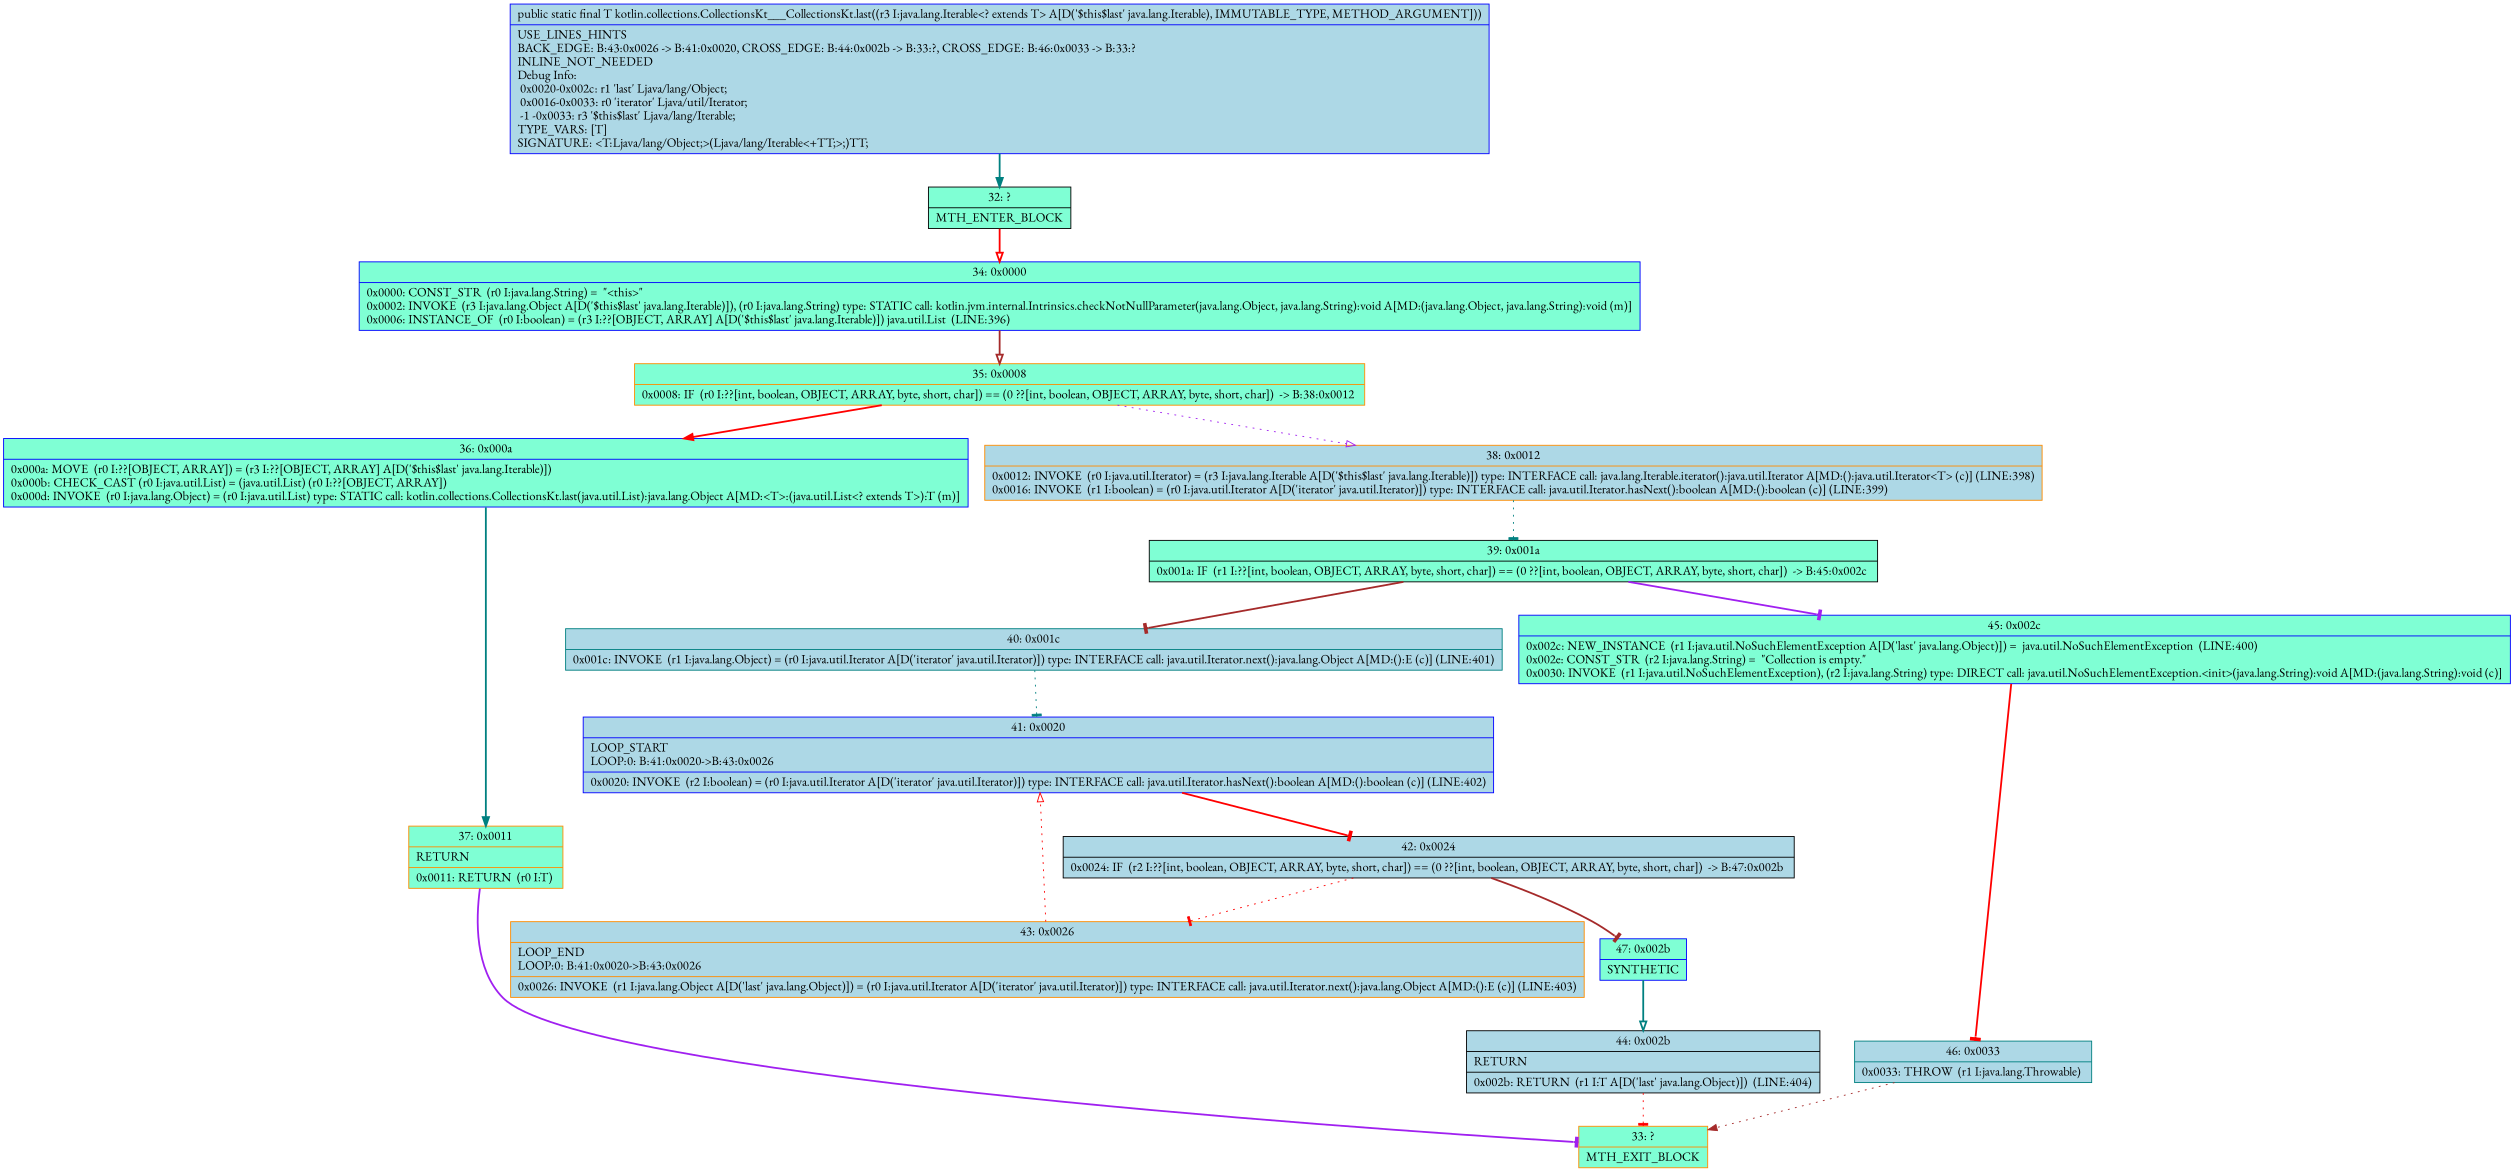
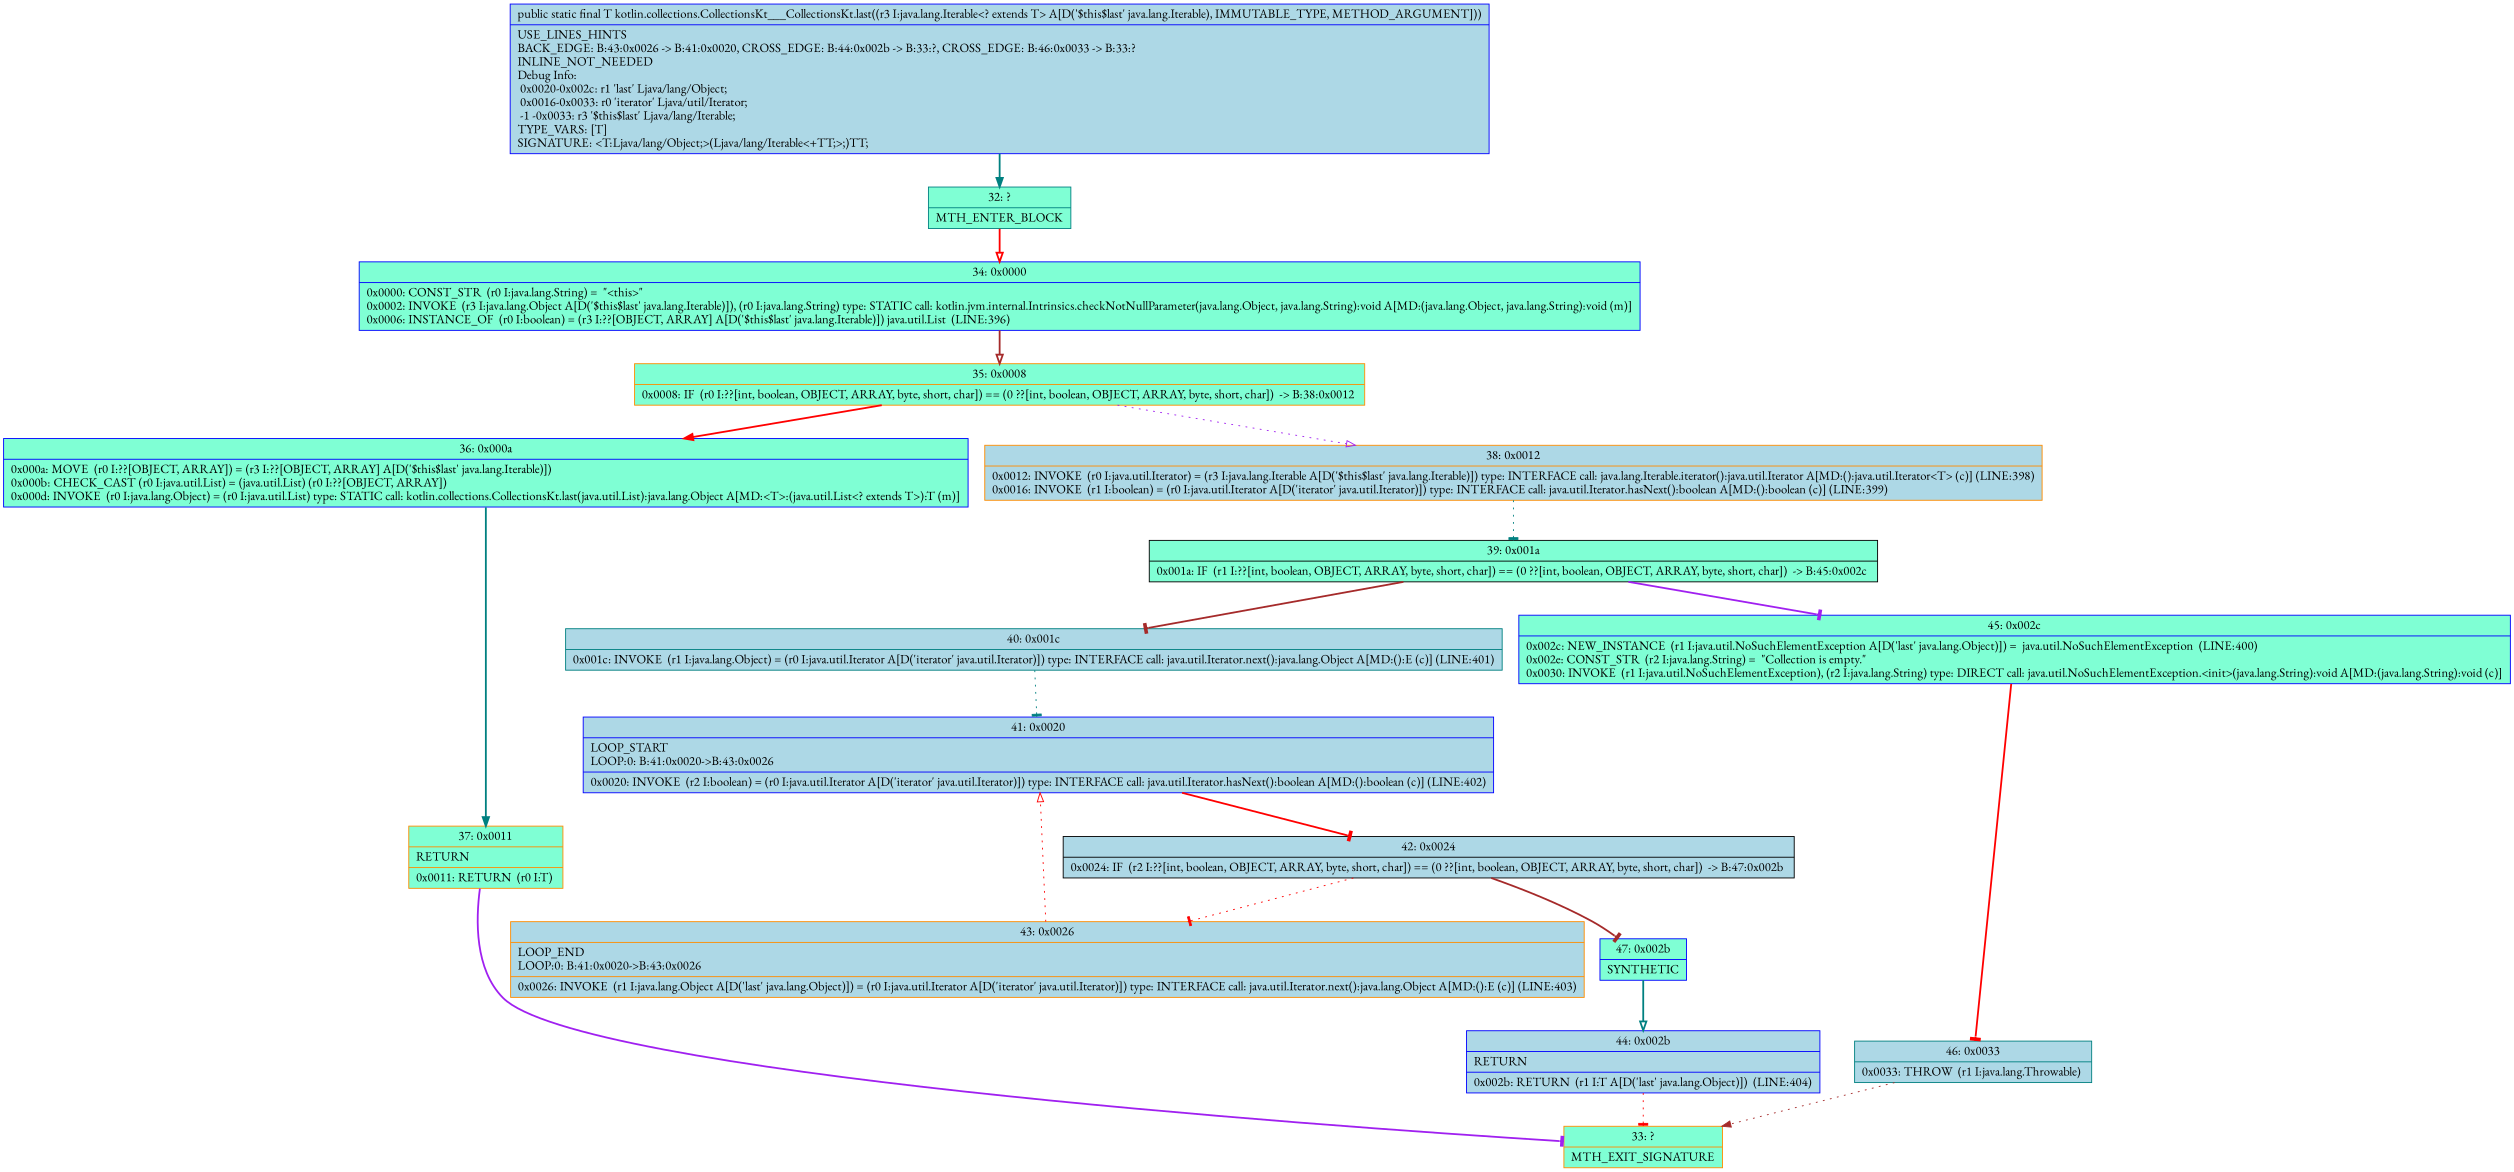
node "32: ?": color black -> teal
node "44: 0x002b": color black -> blue
node "33: ?": text "MTH_EXIT_BLOCK" -> "MTH_EXIT_SIGNATURE"
